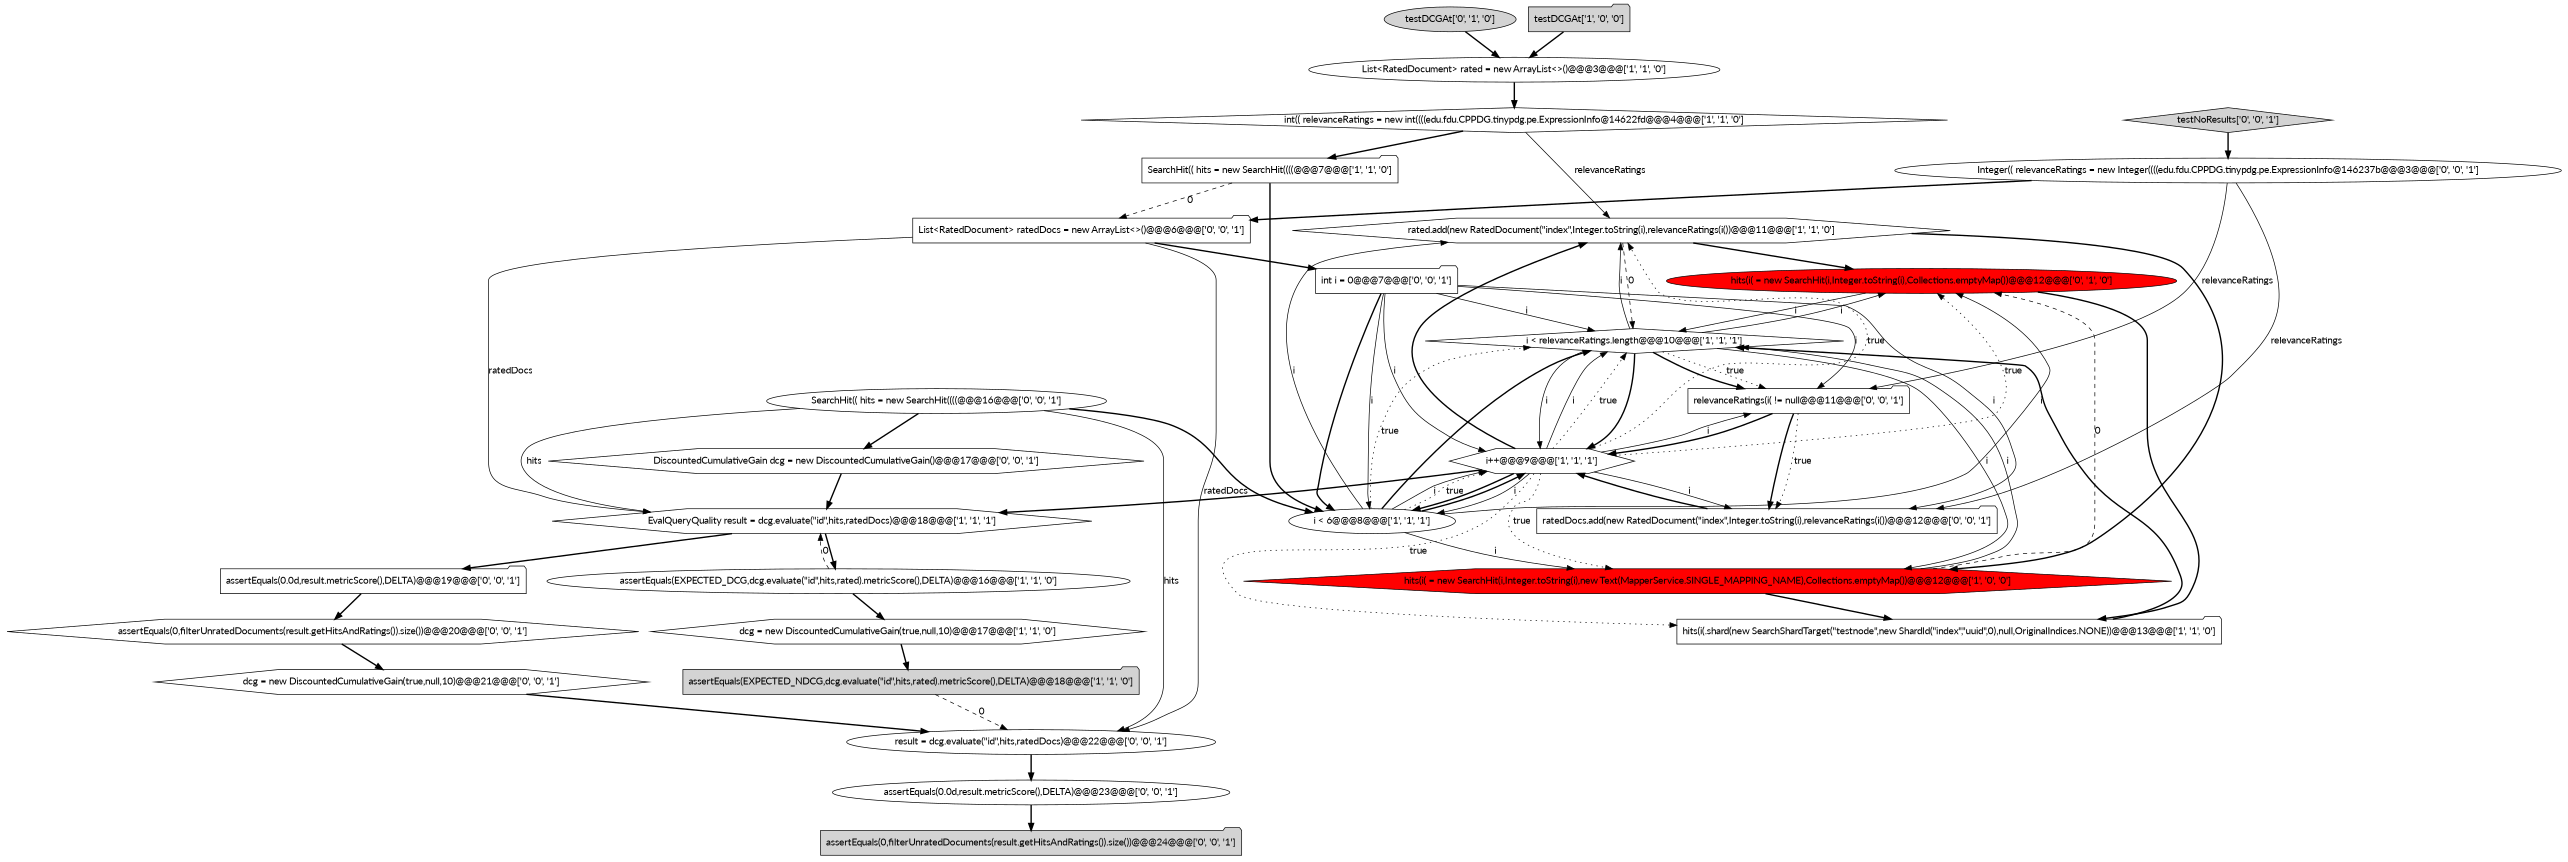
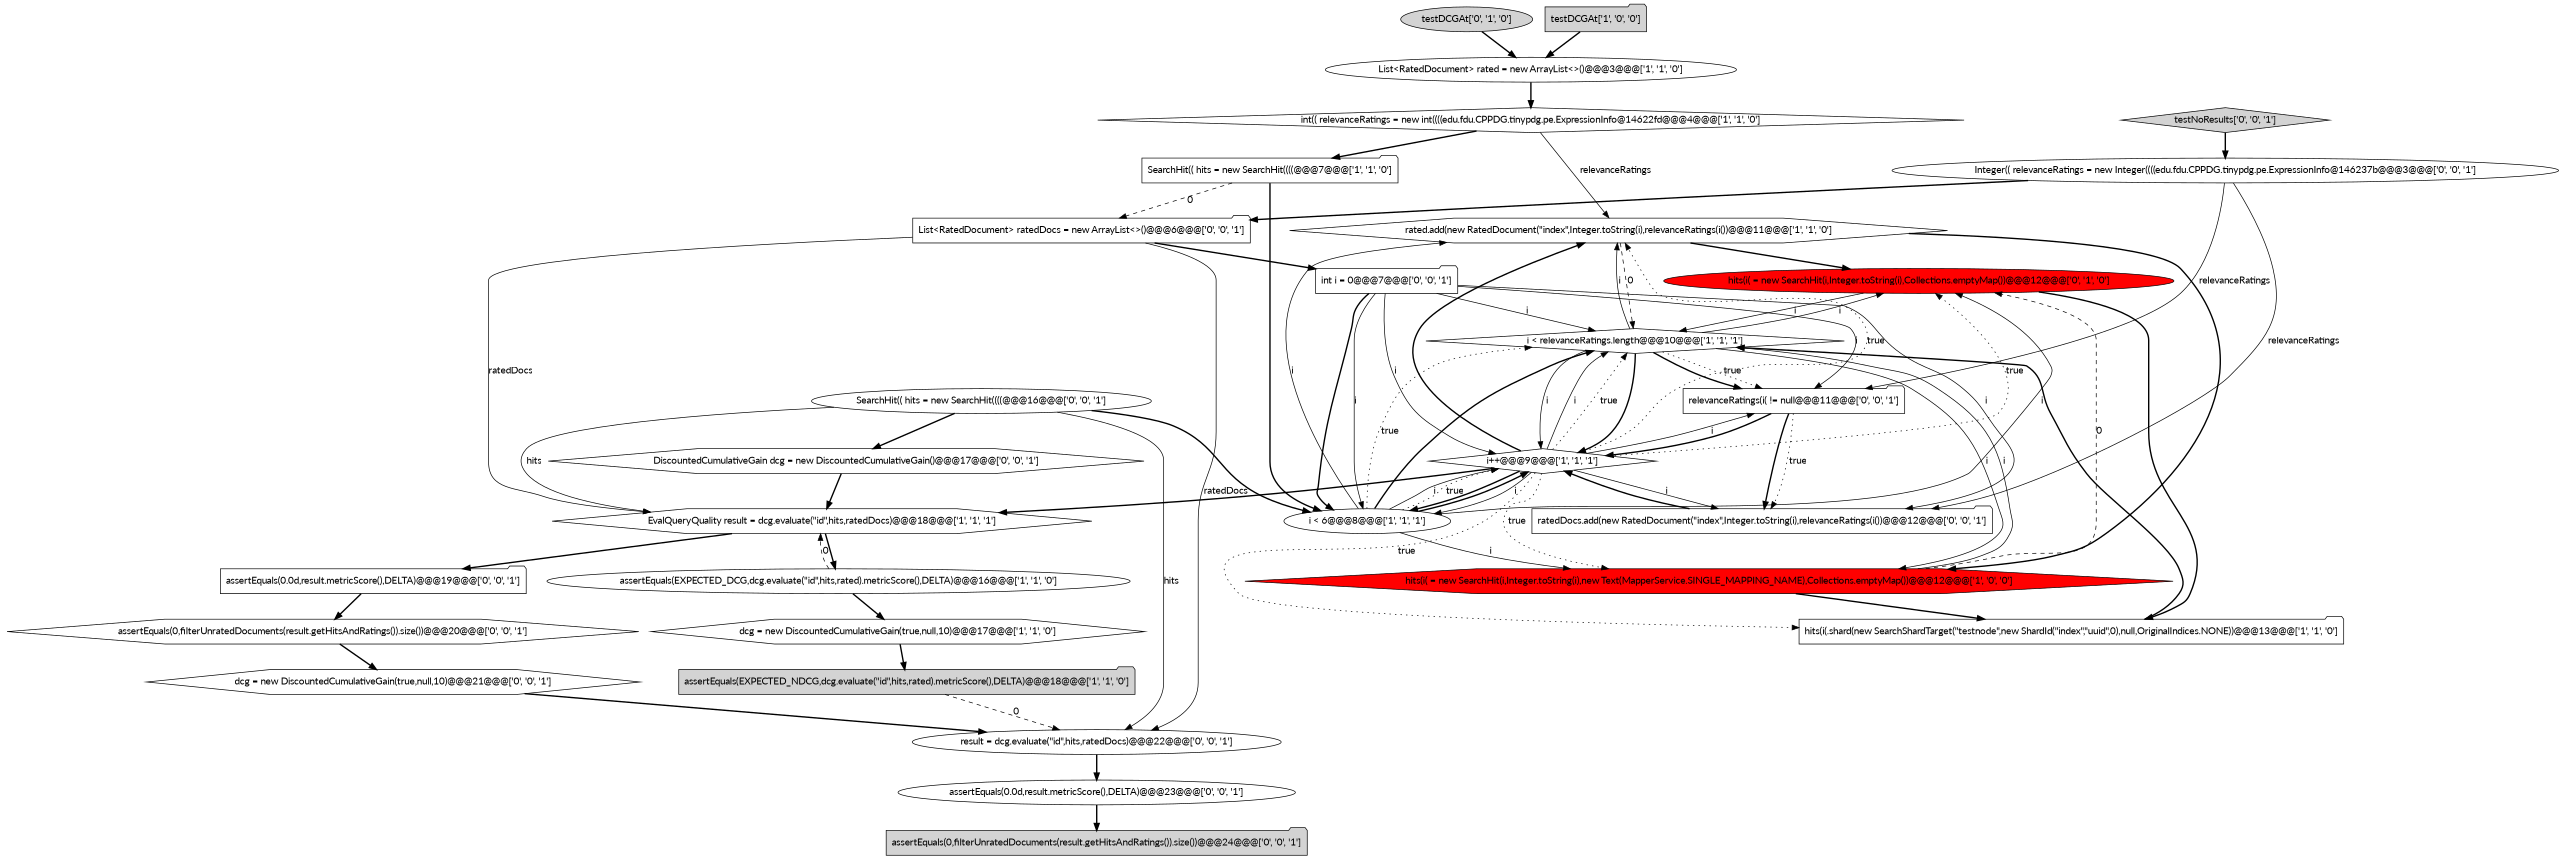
node "i++@@@9@@@['1', '1', '1']": shape hexagon -> diamond
